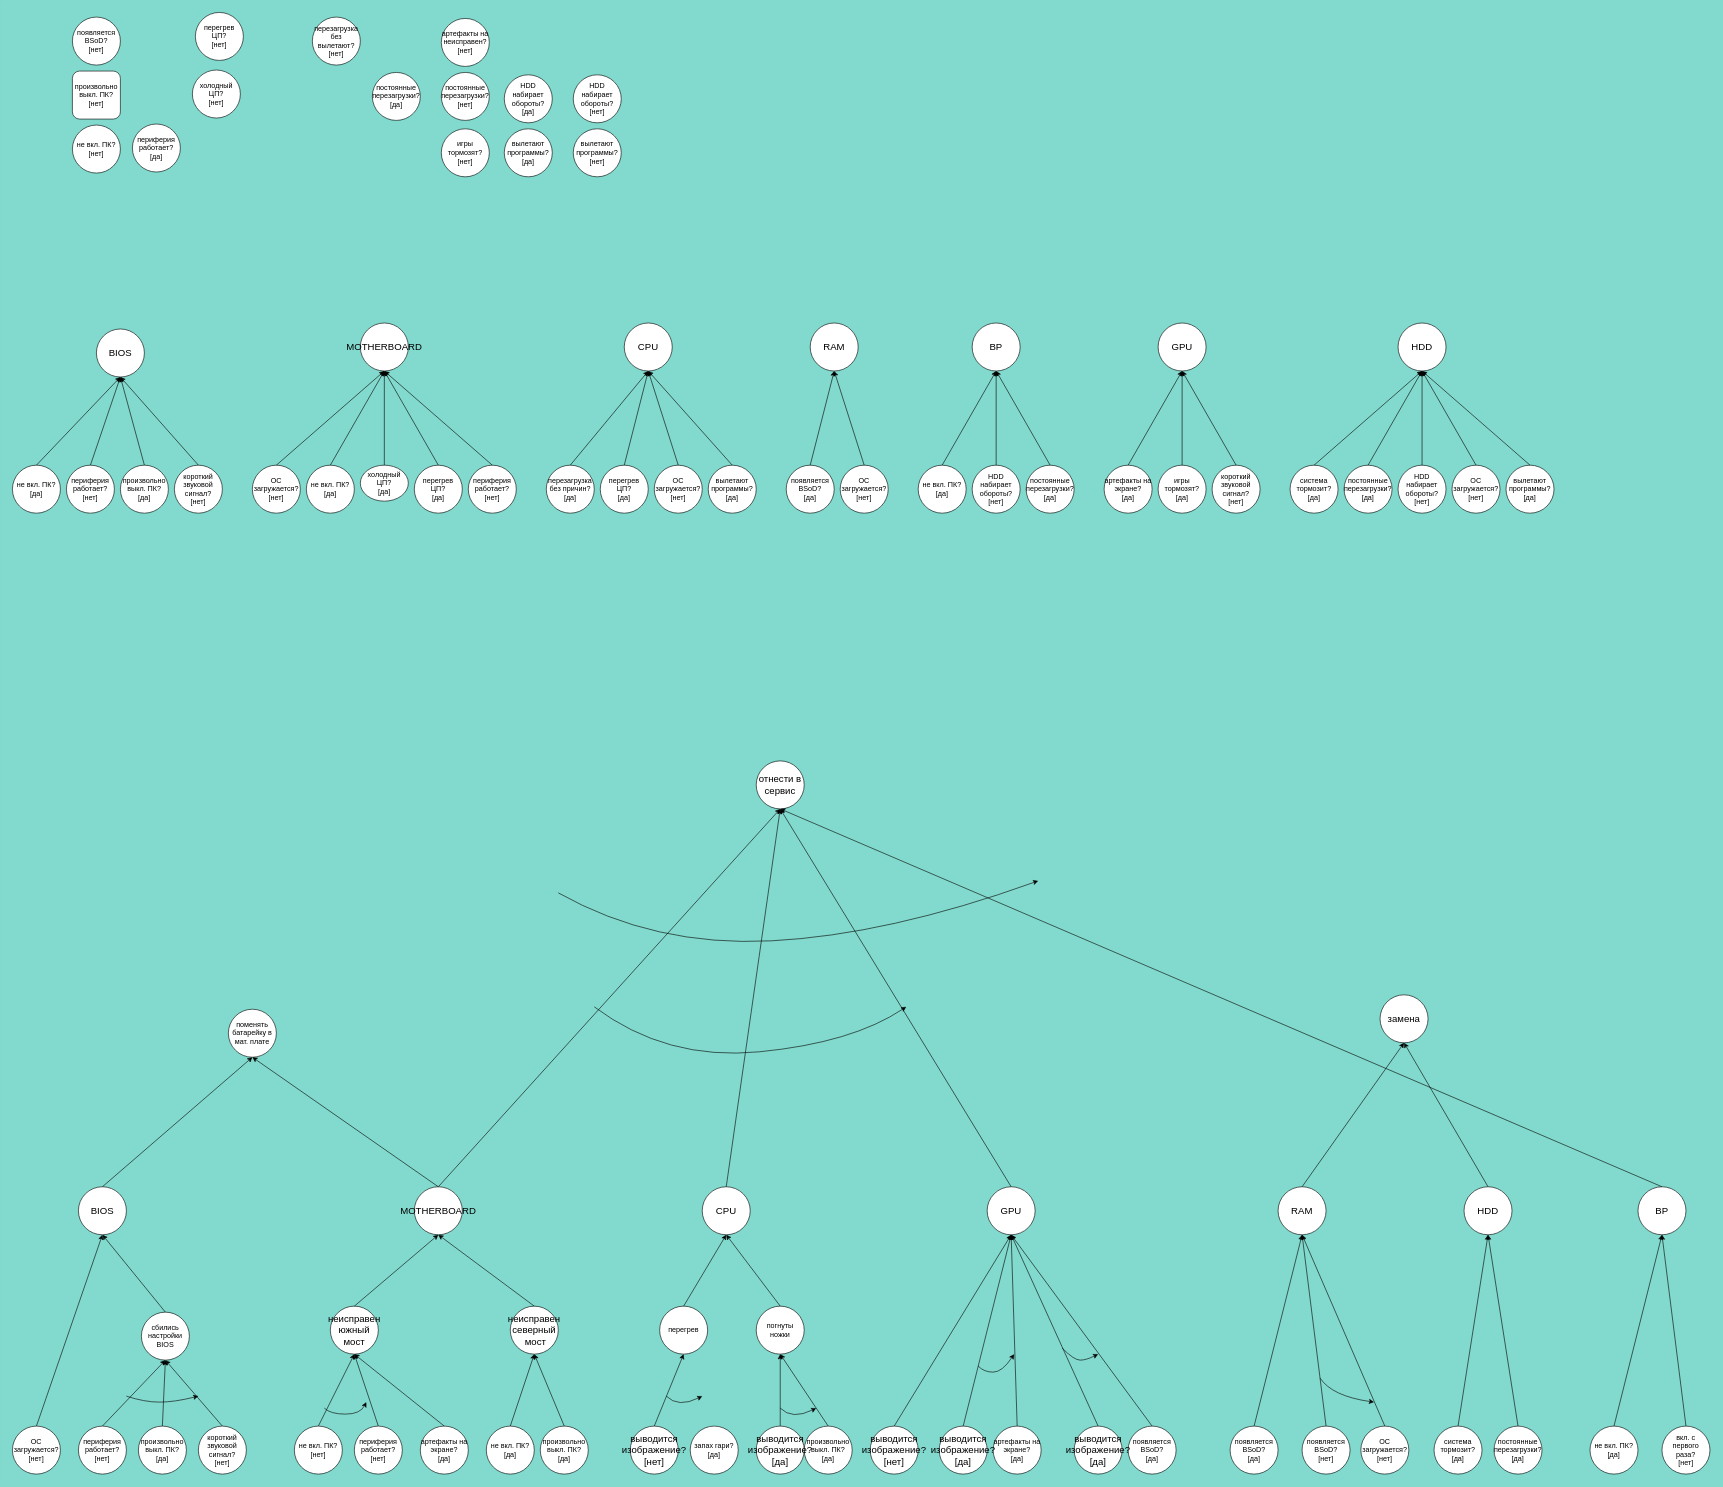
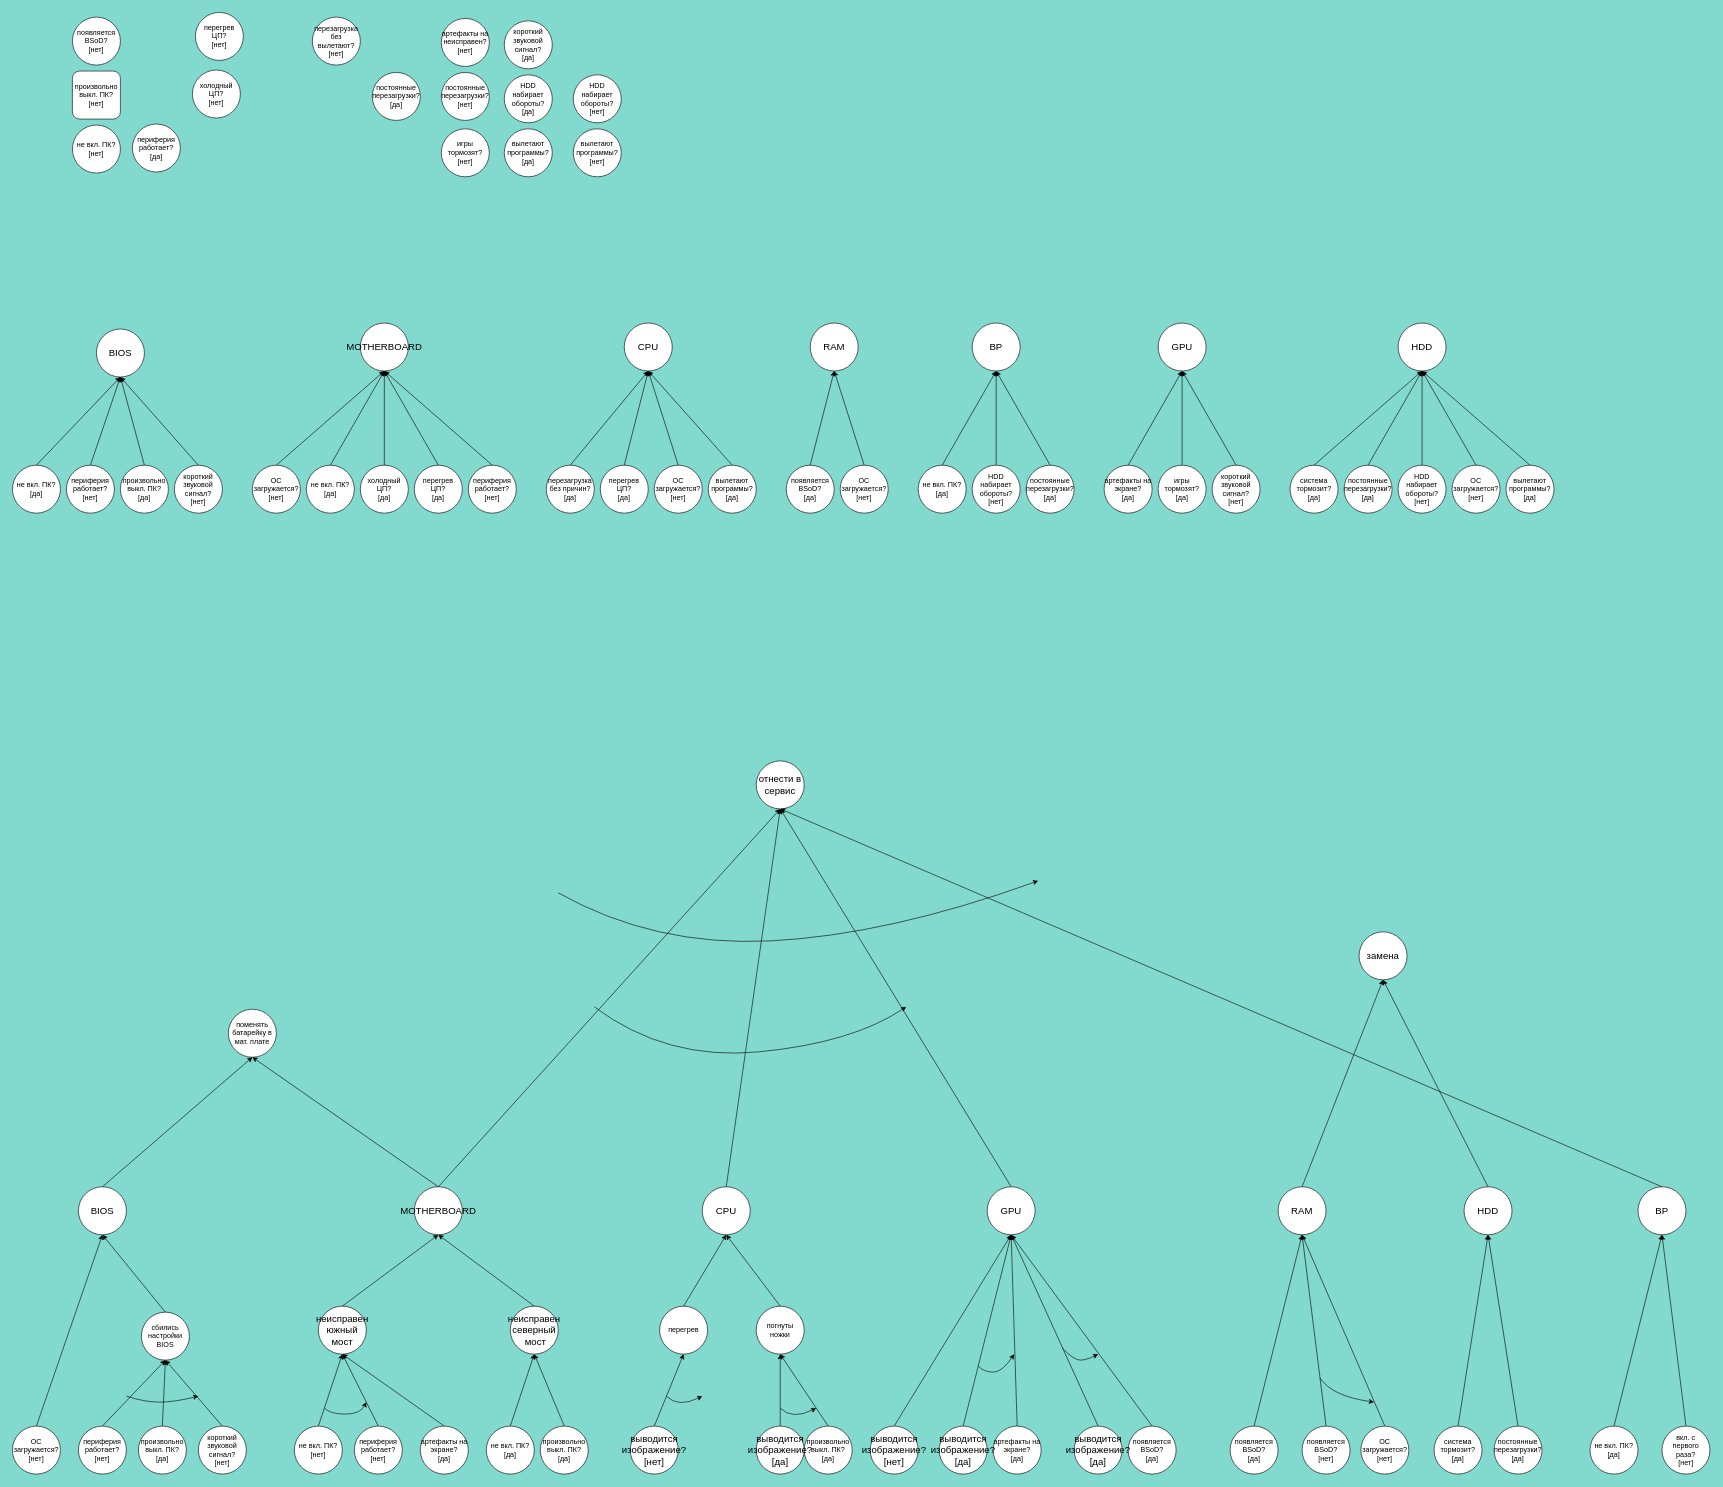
node "короткий звуковой сигнал? [да]": added
node "холодный ЦП? [да]": size 48x36 -> 48x48
node "замена": moved (1404, 1019) -> (1383, 956)
node "неисправен южный мост": moved (354, 1331) -> (342, 1331)
node "запах гари? [да]": removed
